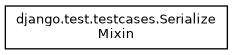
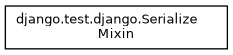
node "django.test.testcases.Serialize Mixin": label "django.test.testcases.Serialize Mixin" -> "django.test.django.Serialize Mixin"
